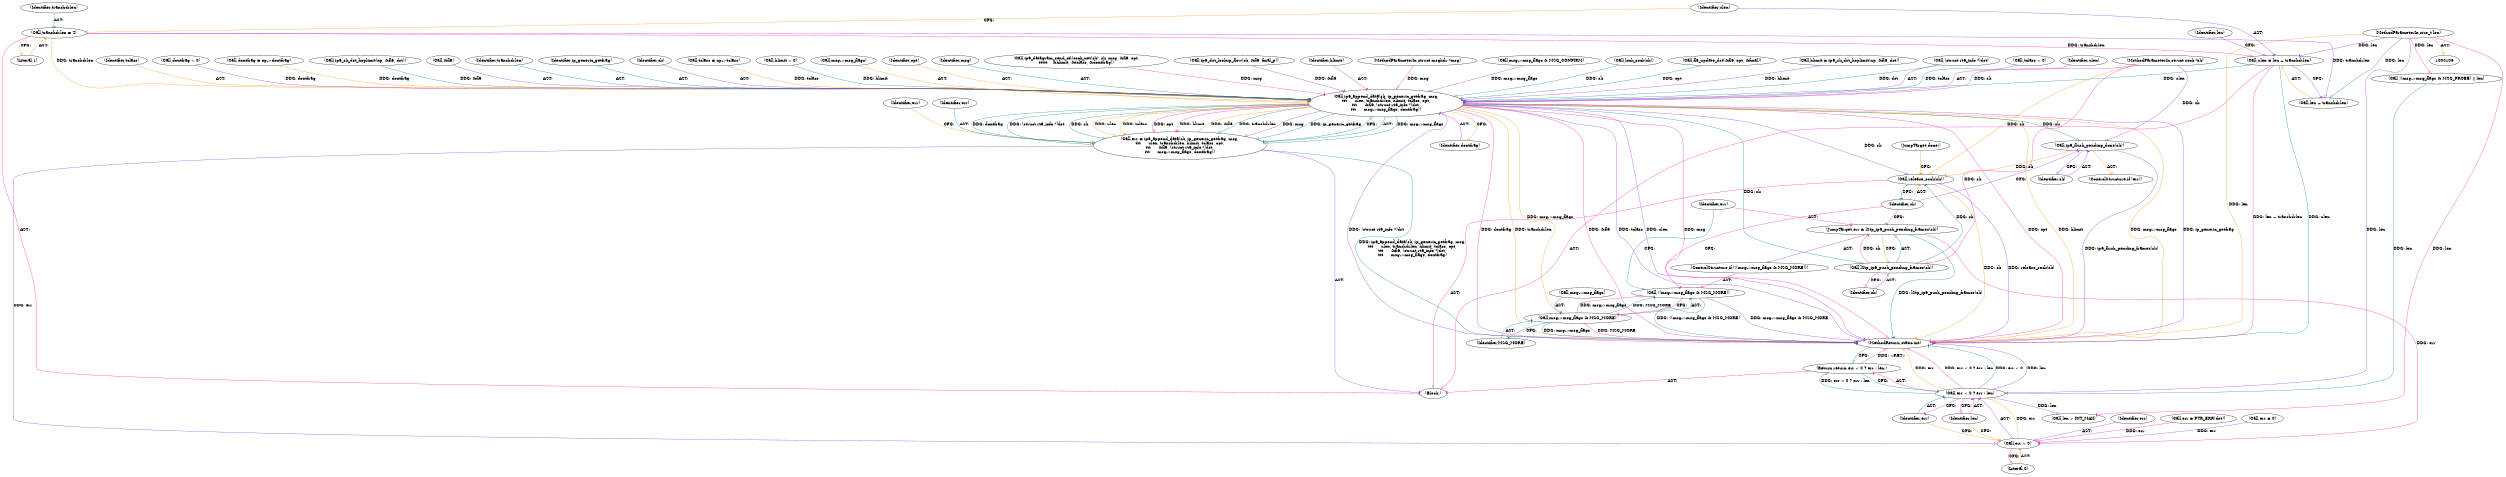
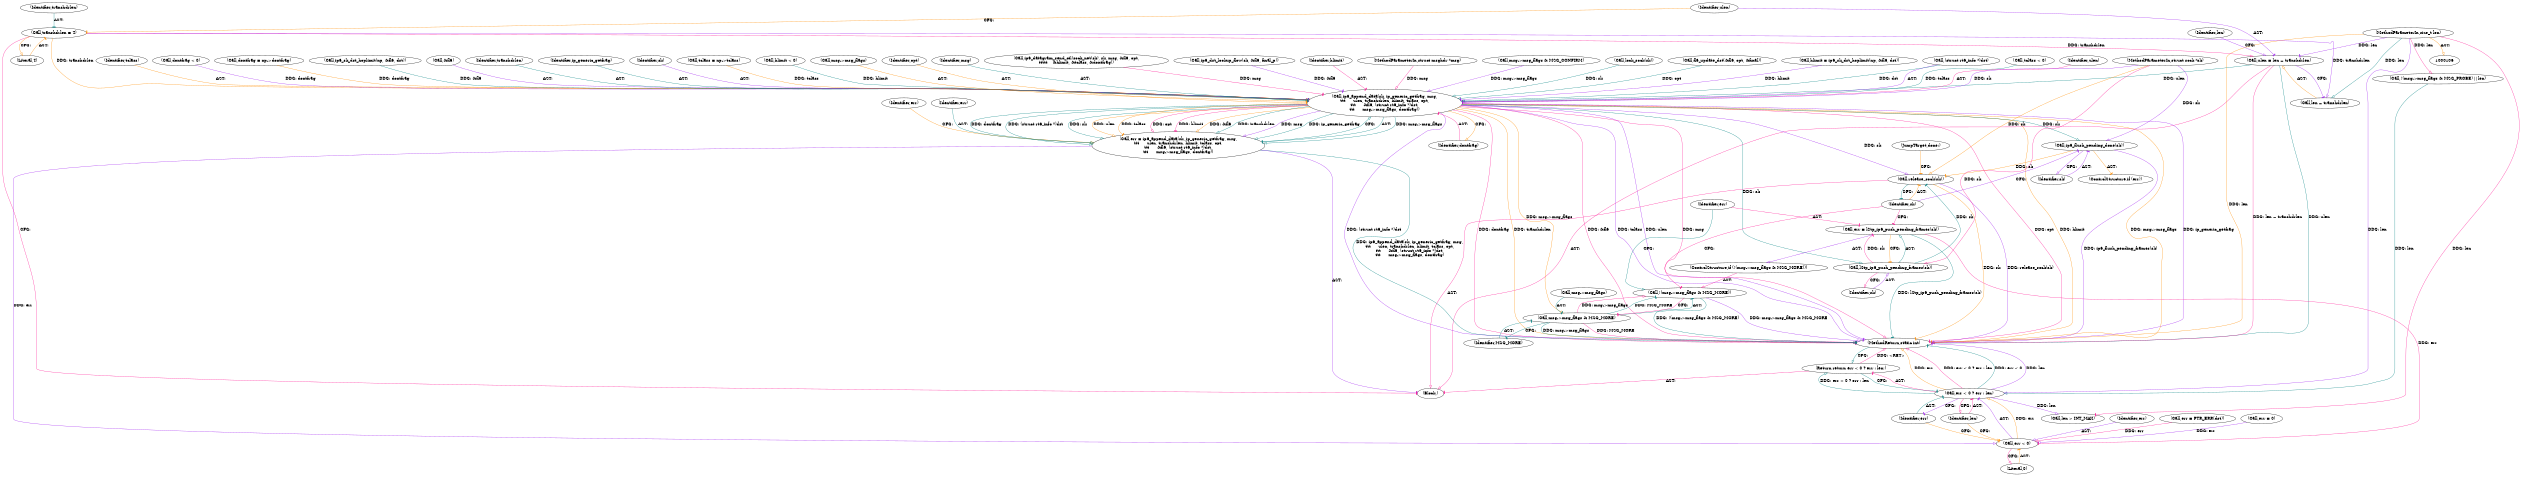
node "(Literal,1)": label "(Literal,1)" -> "(Literal,4)"
edge "(Call,transhdrlen = 4)" -> "(Block,)": label "AST: " -> "CFG: "
node "(JumpTarget,err = l2tp_ip6_push_pending_frames(sk))": label "(JumpTarget,err = l2tp_ip6_push_pending_frames(sk))" -> "(Call,err = l2tp_ip6_push_pending_frames(sk))"
